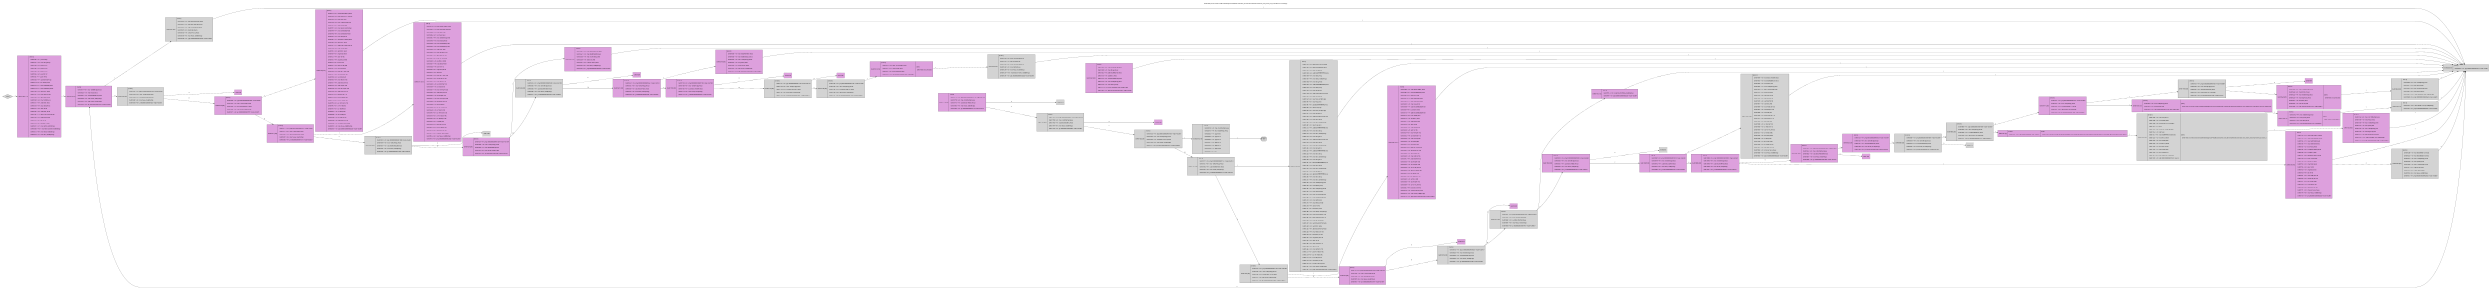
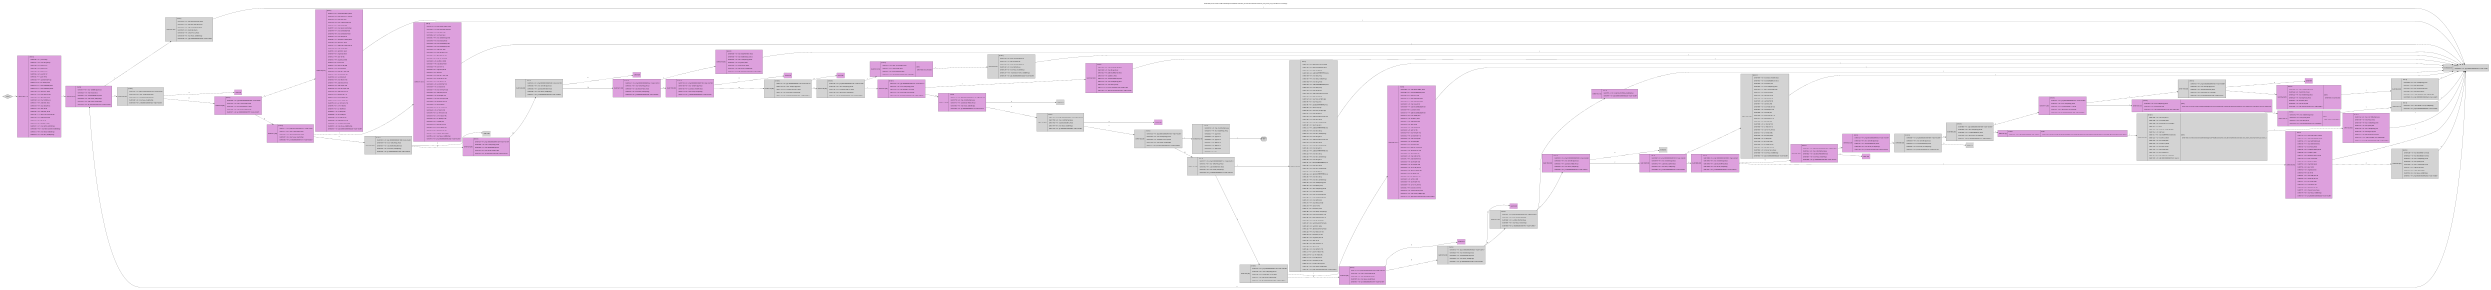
node "0x401adc [30]": removed
node "0x401757 [28]": added
